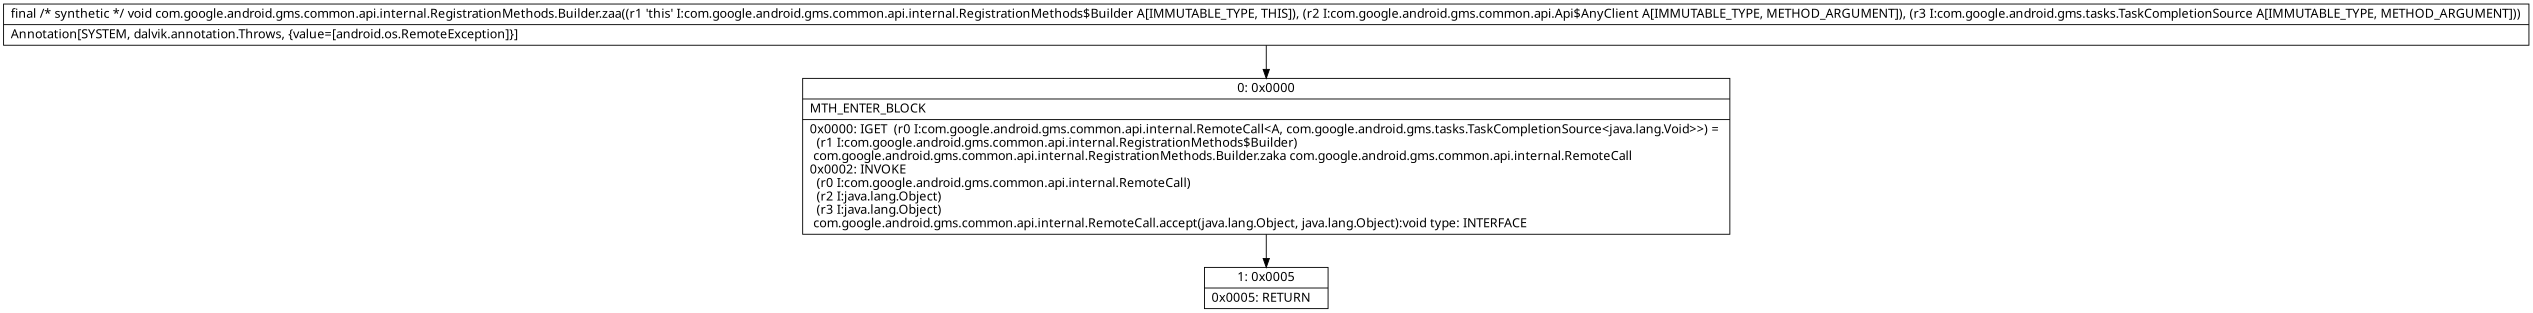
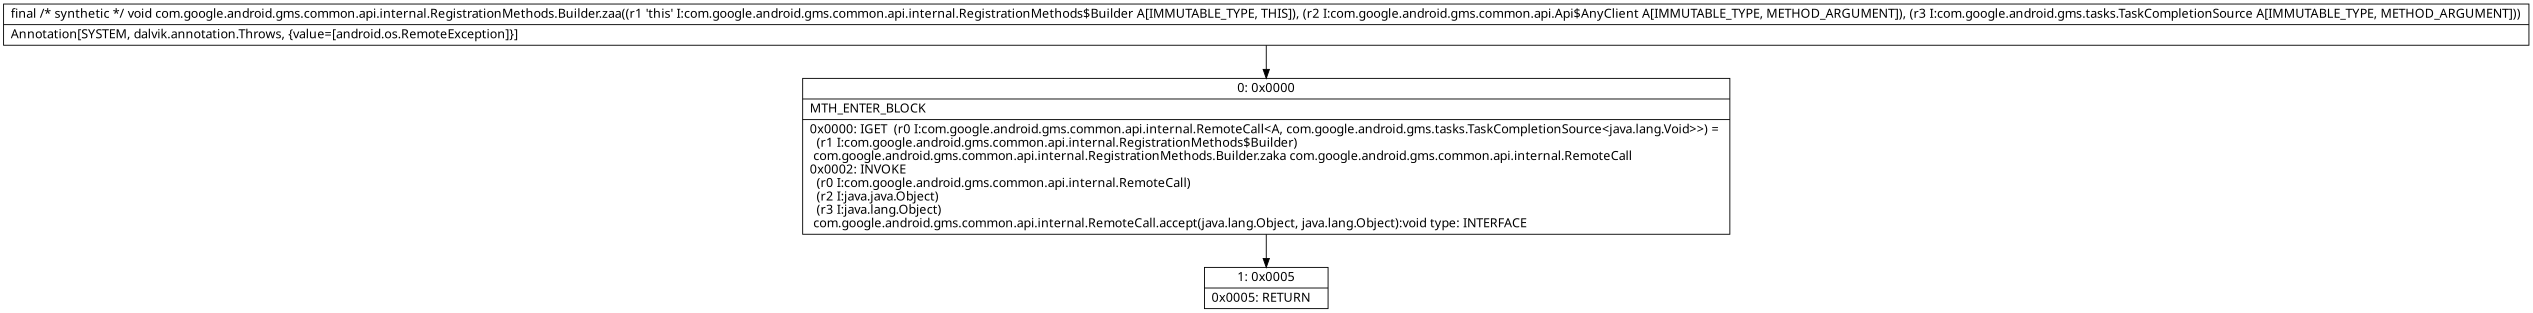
node "0: 0x0000": text "(r2 I:java.lang.Object)" -> "(r2 I:java.java.Object)"
